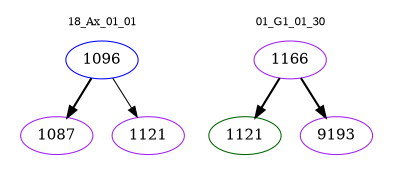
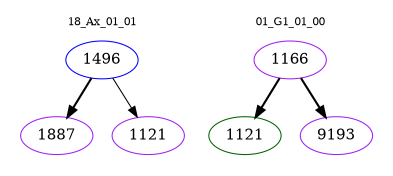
cluster "01_G1_01_30": label "01_G1_01_30" -> "01_G1_01_00"
node "1096": label "1096" -> "1496"
node "1087": label "1087" -> "1887"
